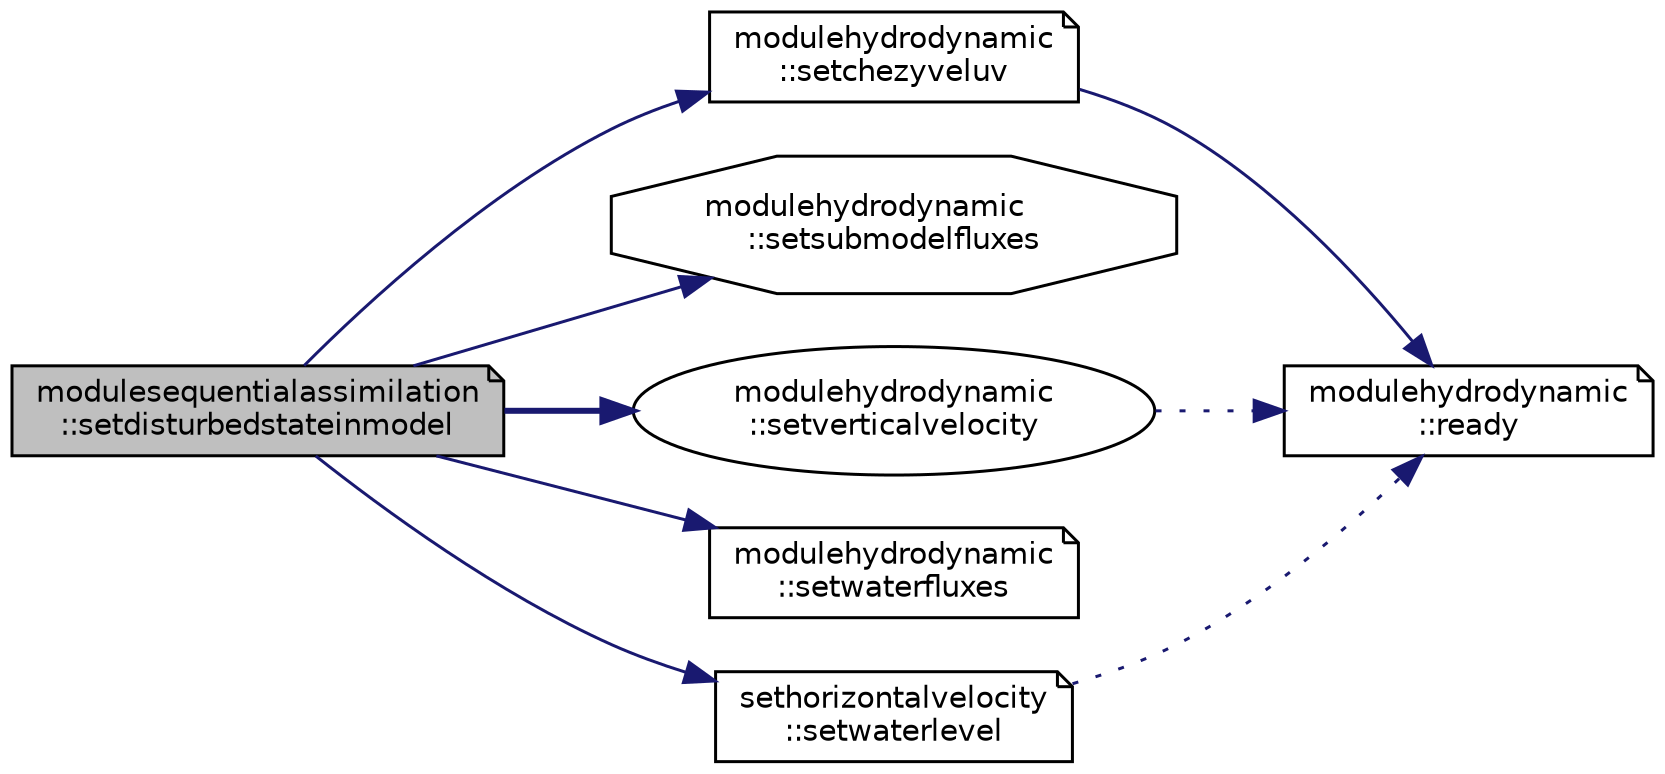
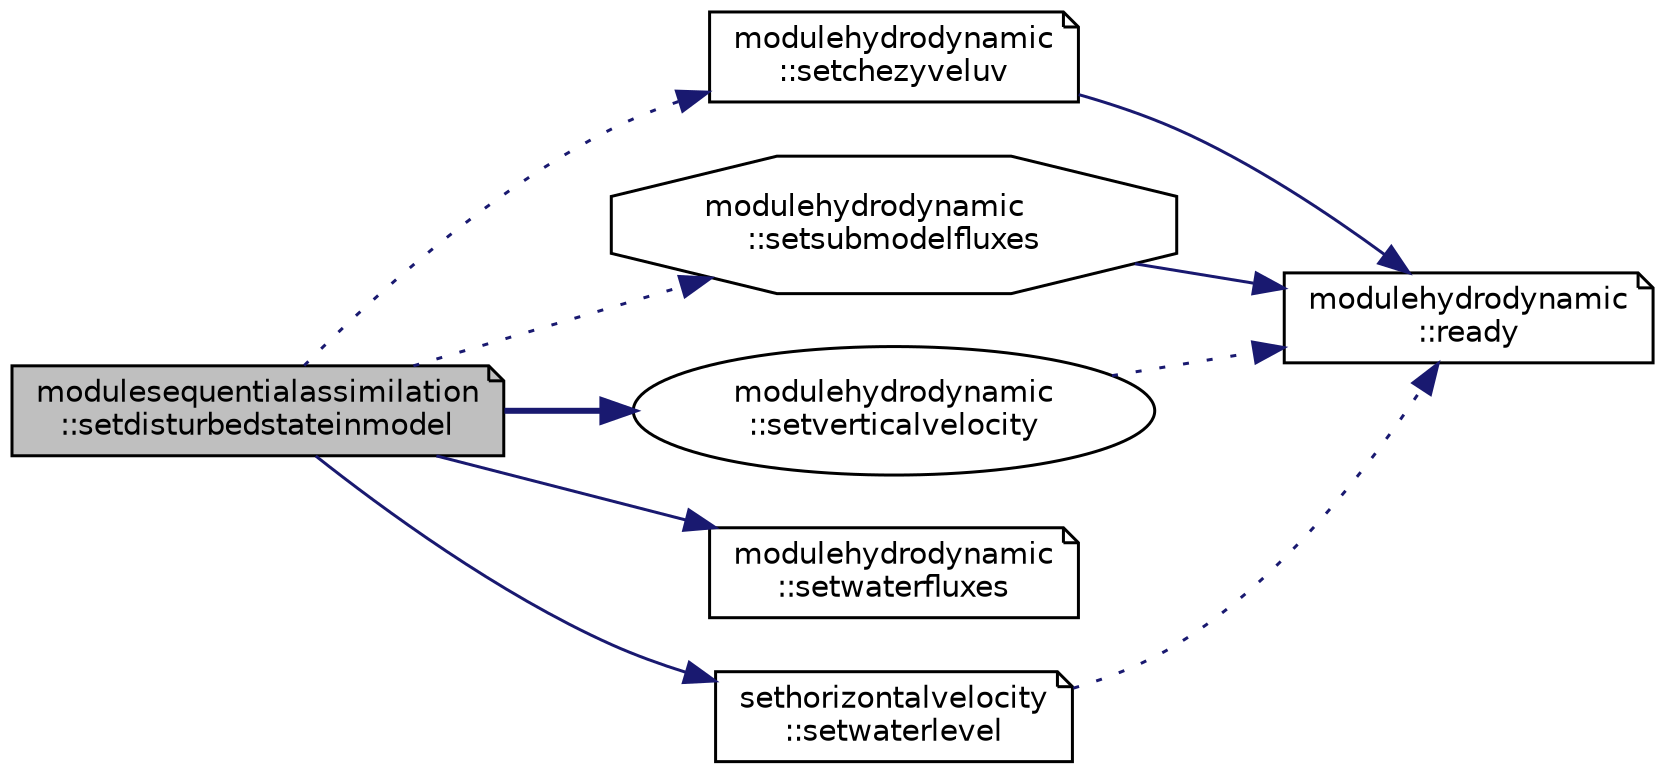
edge "modulesequentialassimilation ::setdisturbedstateinmodel" -> "modulehydrodynamic ::setchezyveluv": style solid -> dotted
edge "modulehydrodynamic ::setsubmodelfluxes" -> "modulehydrodynamic ::ready": added
edge "modulesequentialassimilation ::setdisturbedstateinmodel" -> "modulehydrodynamic ::setsubmodelfluxes": style solid -> dotted
